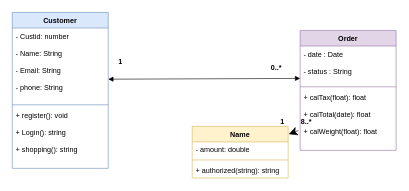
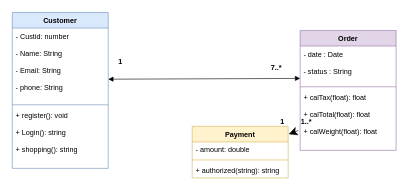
node "0..*": label "0..*" -> "7..*"
node "+ calTax(float): float + calTotal(date): float + calWeight(float): float": label "+ calTax(float): float + calTotal(date): float + calWeight(float): float" -> "+ calTax(float): float + calTotal(float): float + calWeight(float): float"
node "8..*": label "8..*" -> "1..*"
node "Name": label "Name" -> "Payment"
